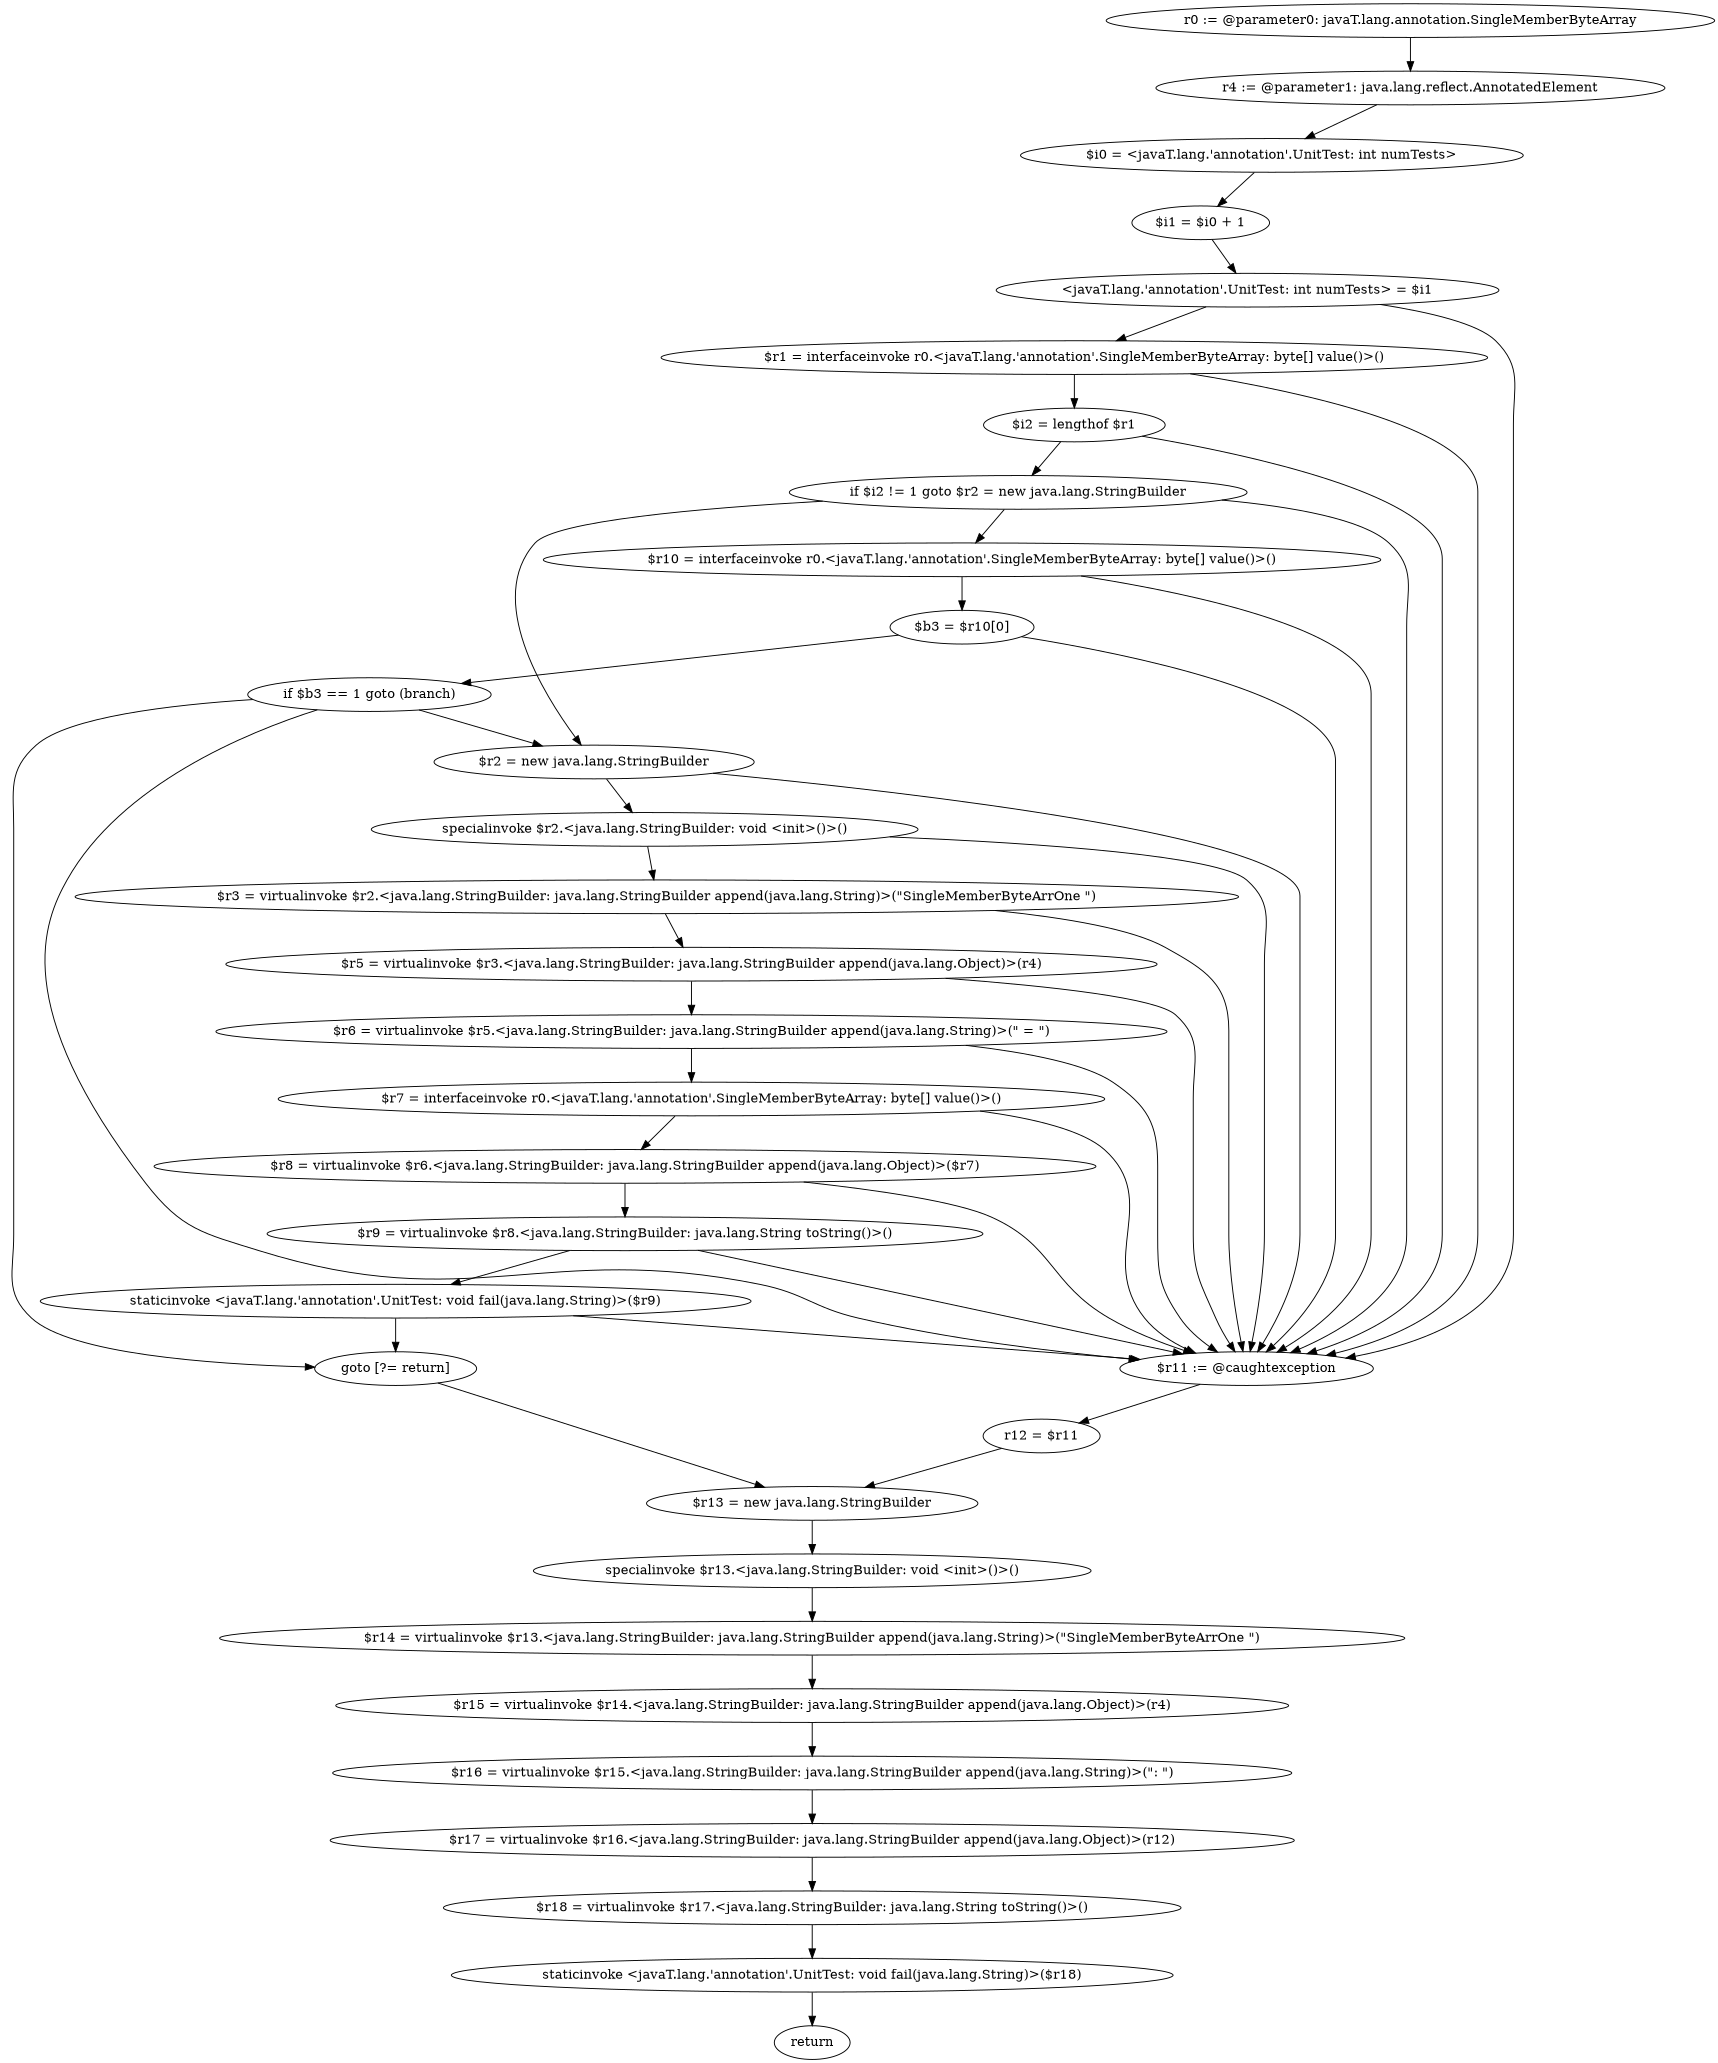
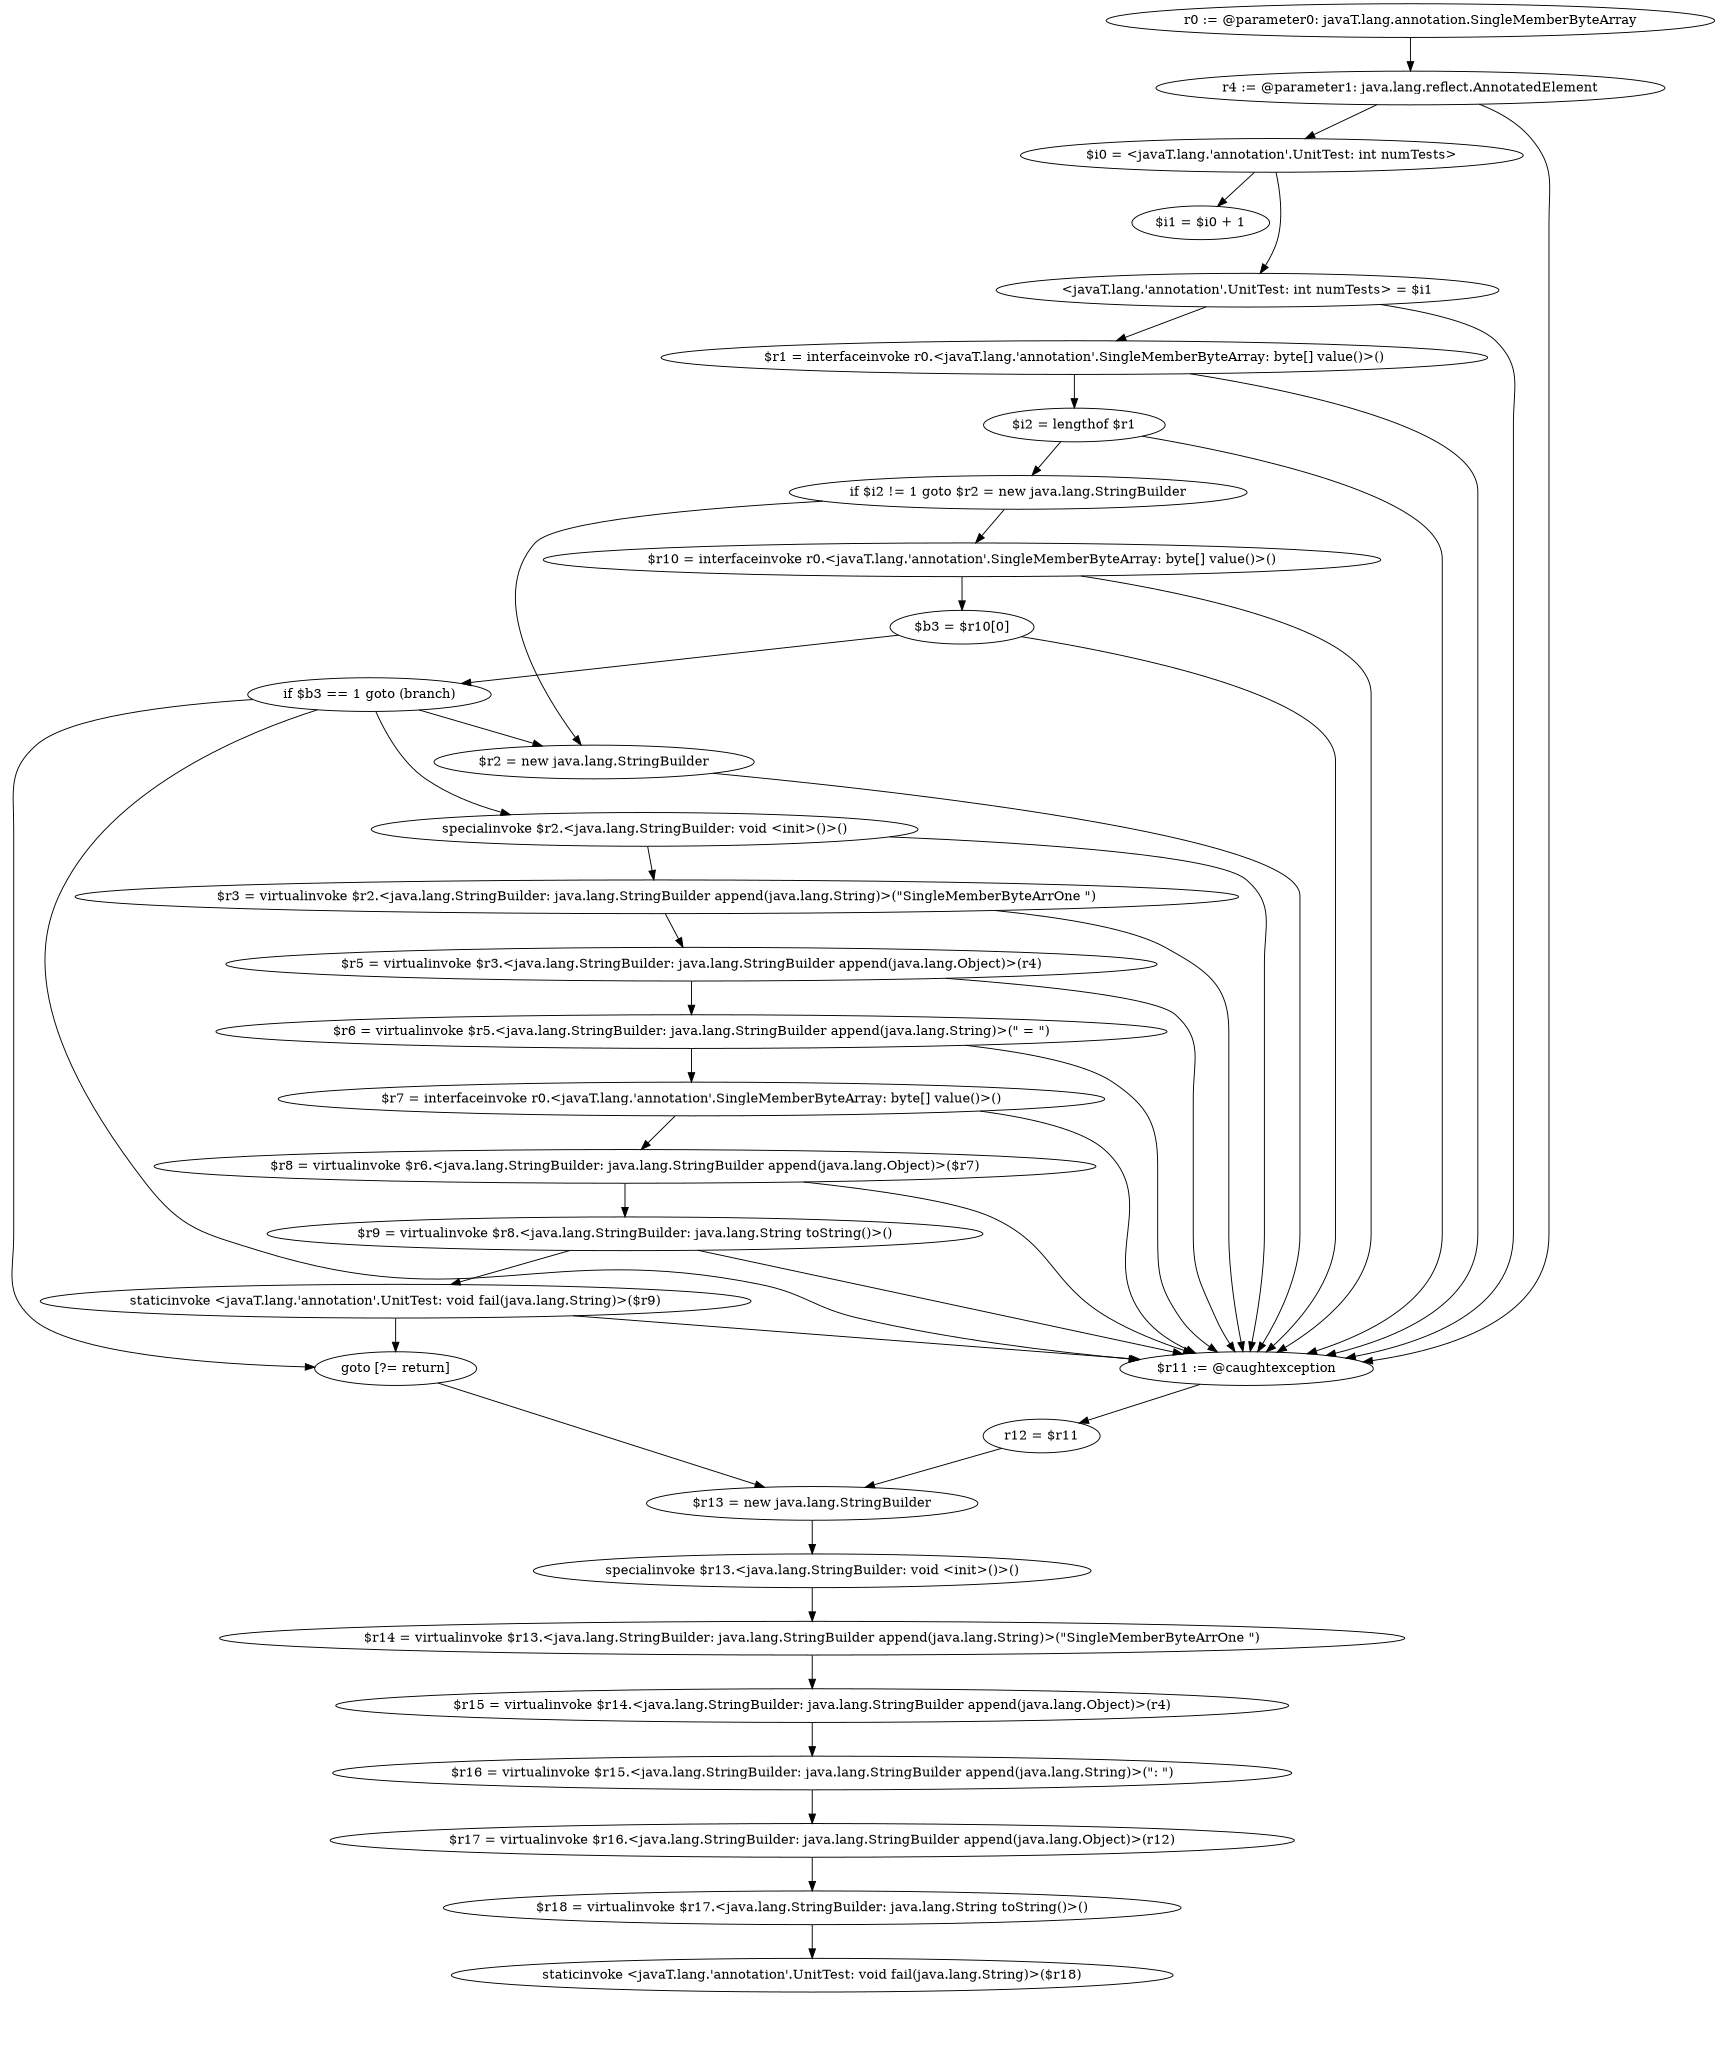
edge "$i1 = $i0 + 1" -> "<javaT.lang.'annotation'.UnitTest: int numTests> = $i1": now "$i0 = <javaT.lang.'annotation'.UnitTest: int numTests>" -> "<javaT.lang.'annotation'.UnitTest: int numTests> = $i1"
edge "$r2 = new java.lang.StringBuilder" -> "specialinvoke $r2.<java.lang.StringBuilder: void <init>()>()": now "if $b3 == 1 goto (branch)" -> "specialinvoke $r2.<java.lang.StringBuilder: void <init>()>()"
edge "if $i2 != 1 goto $r2 = new java.lang.StringBuilder" -> "$r11 := @caughtexception": now "r4 := @parameter1: java.lang.reflect.AnnotatedElement" -> "$r11 := @caughtexception"
node "return": removed
